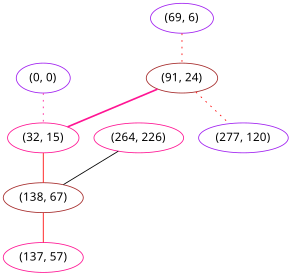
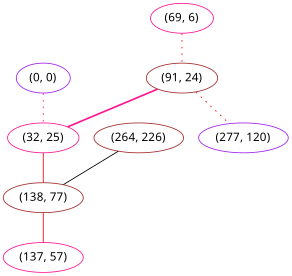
node "(69, 6)": color purple -> deeppink
node "(32, 15)": label "(32, 15)" -> "(32, 25)"
node "(264, 226)": color deeppink -> brown
node "(138, 67)": label "(138, 67)" -> "(138, 77)"
